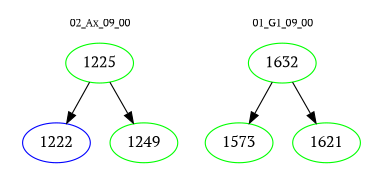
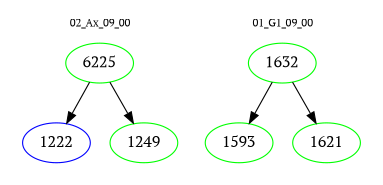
node "1225": label "1225" -> "6225"
node "1573": label "1573" -> "1593"
